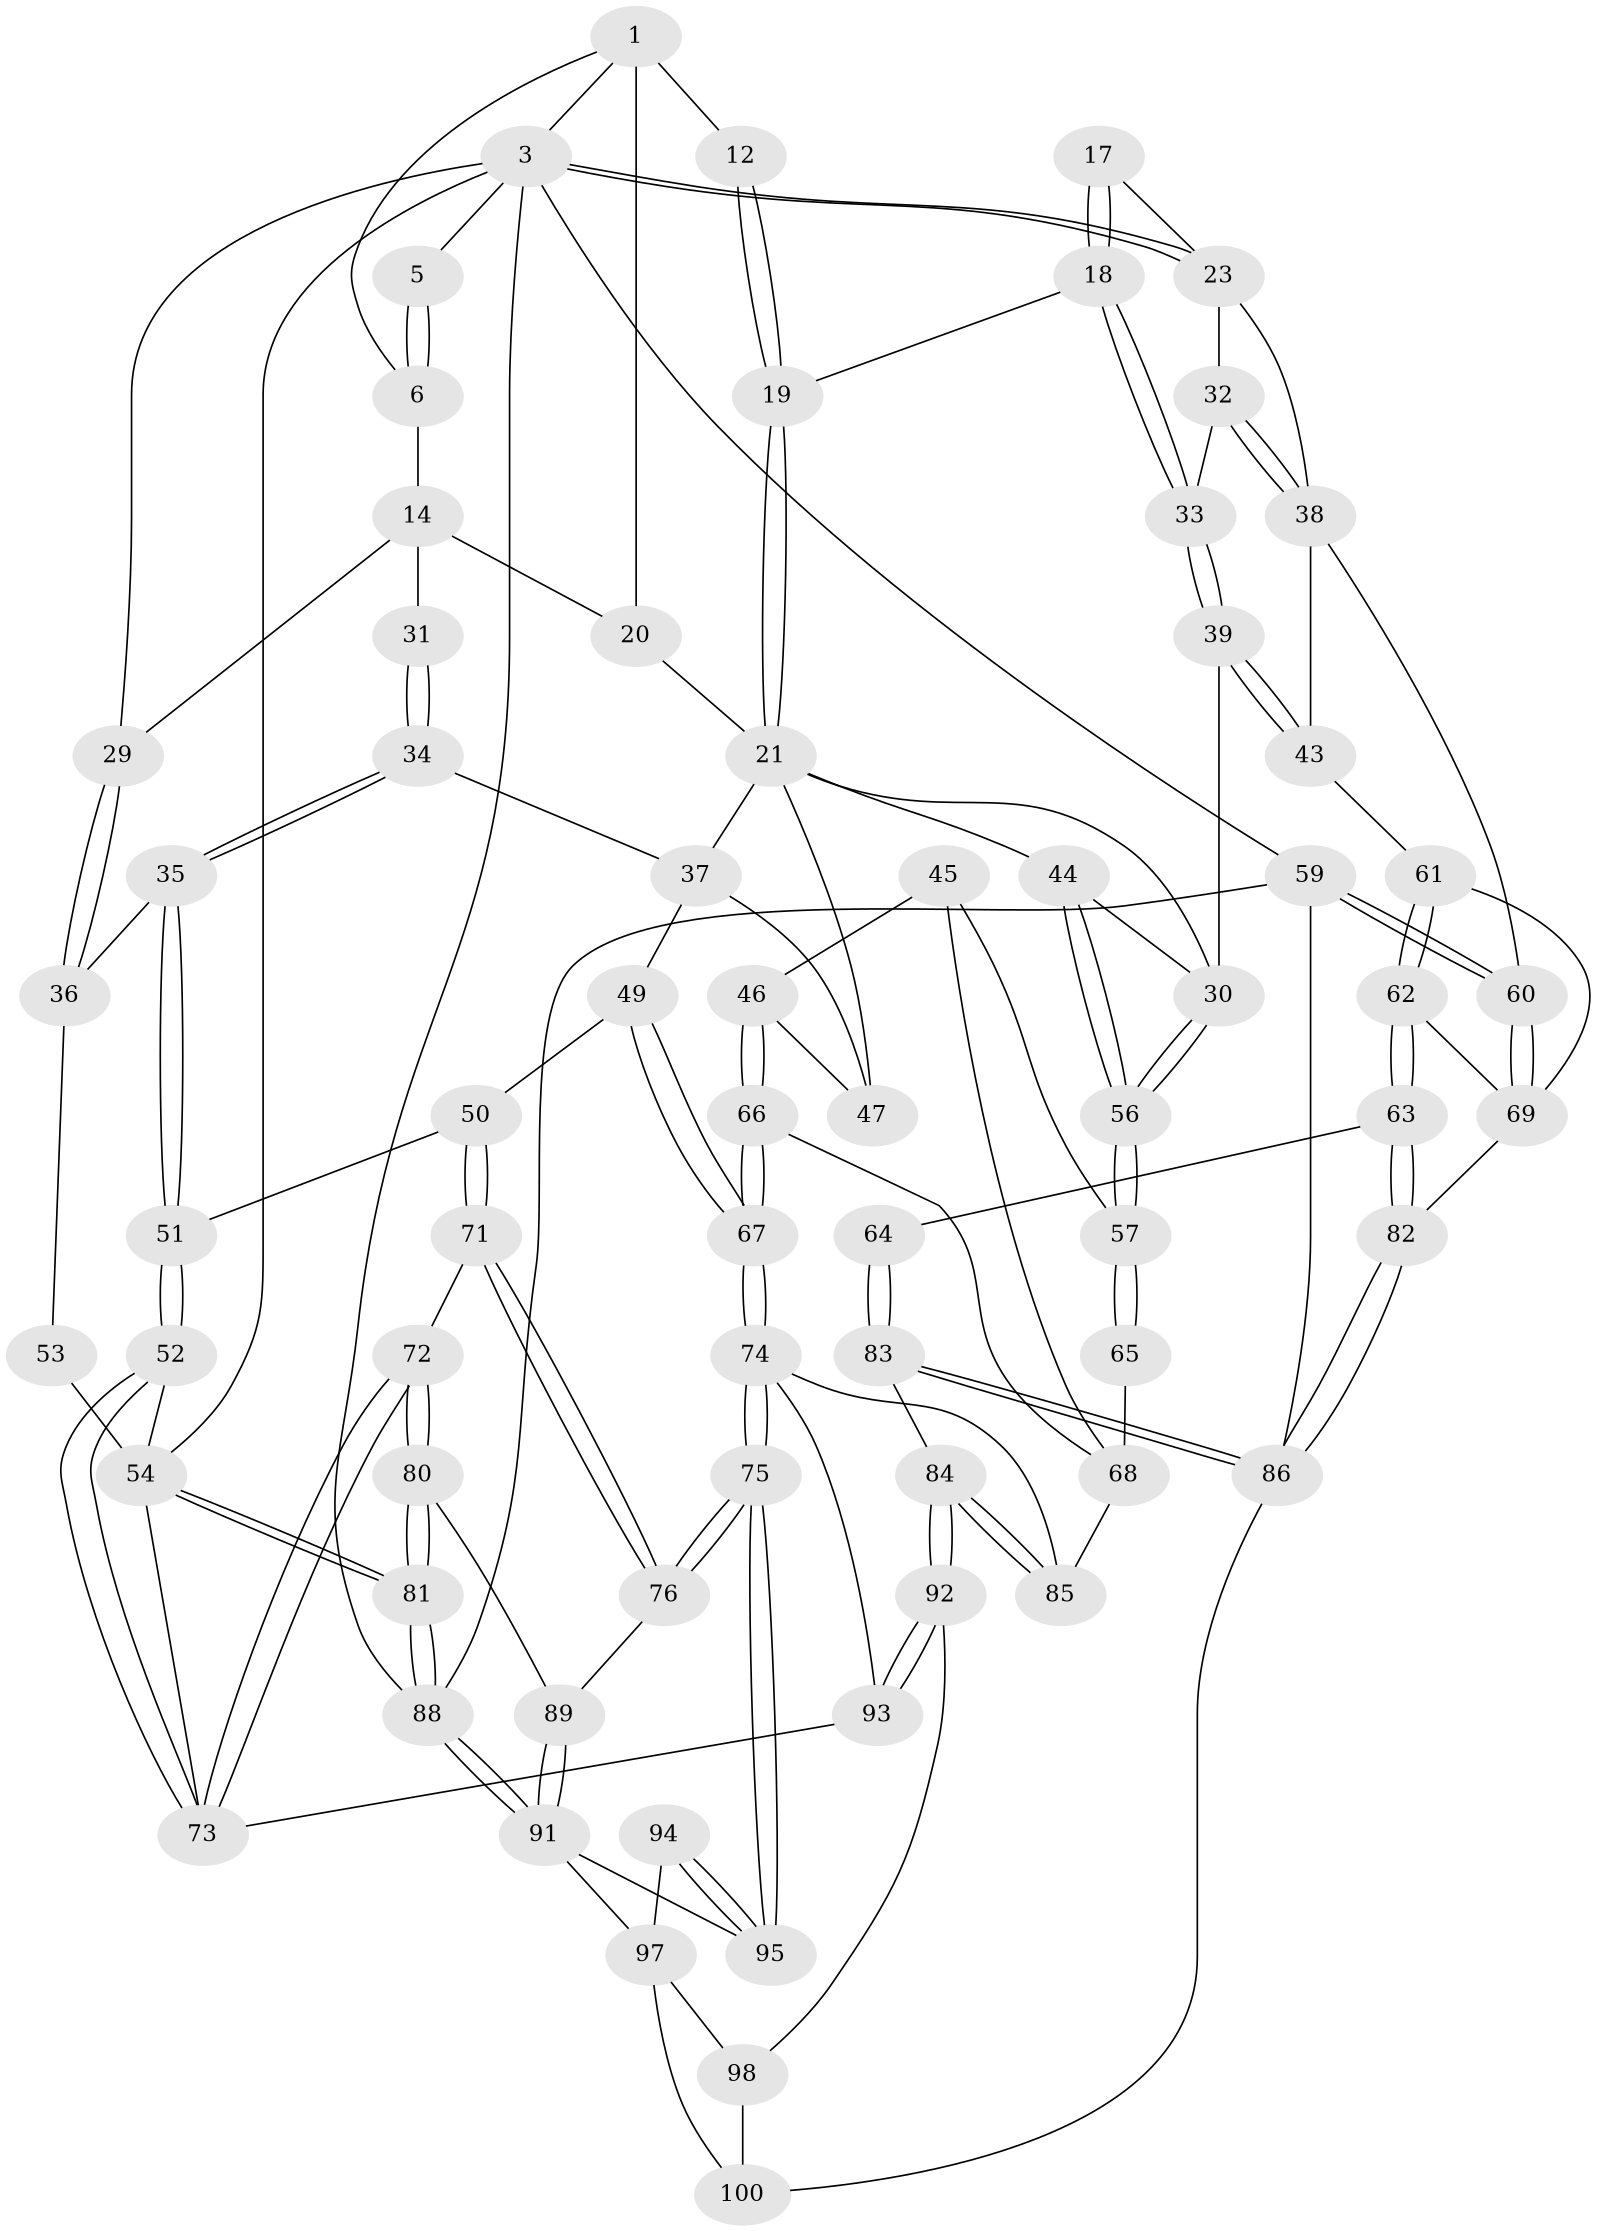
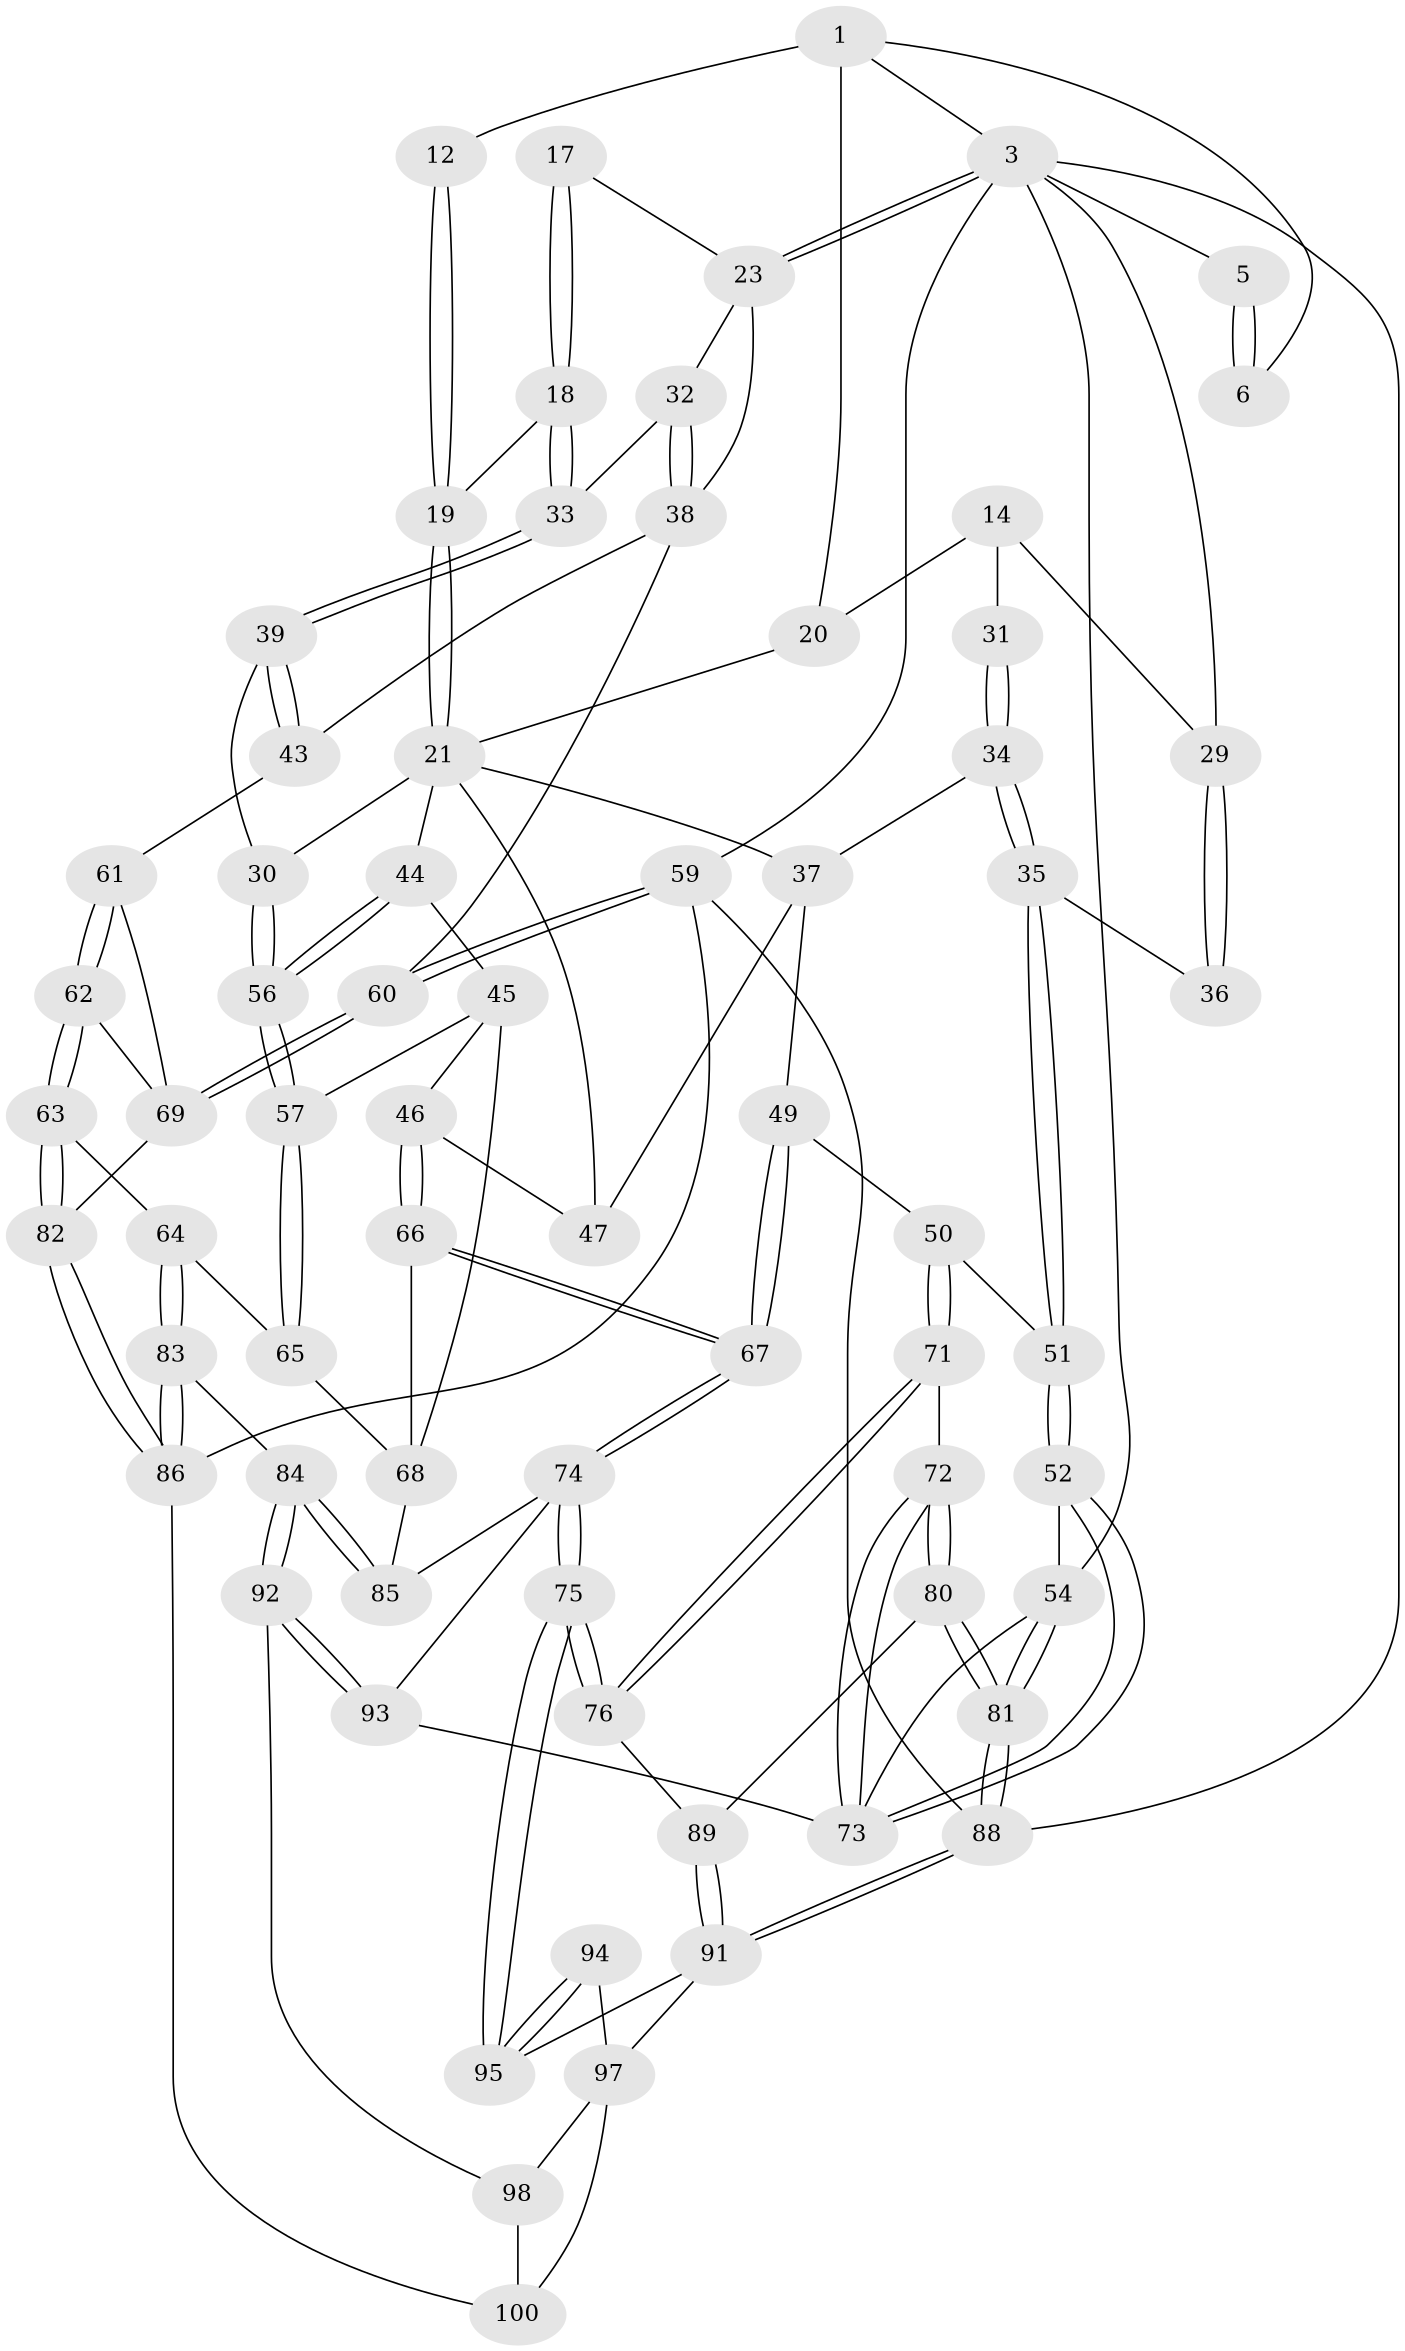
edge "6" -- "14": removed
edge "44" -- "30": now "44" -- "45"
edge "64" -- "65": added
node "53": removed
